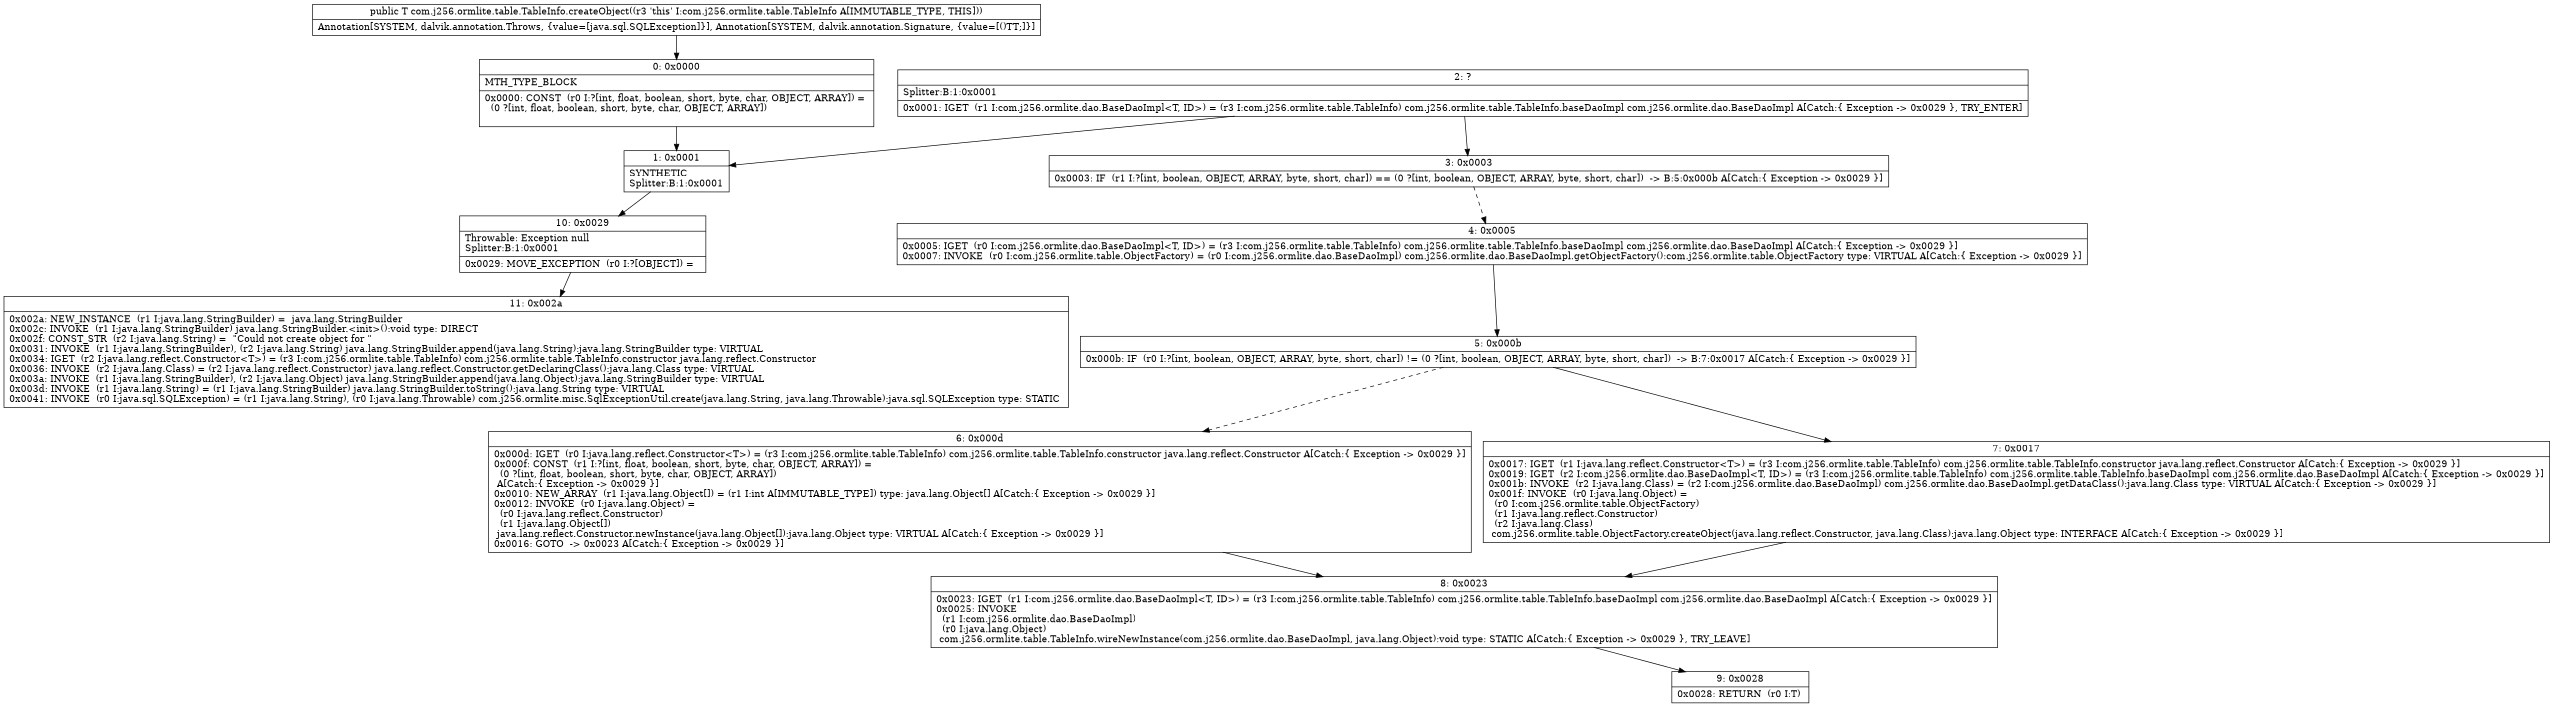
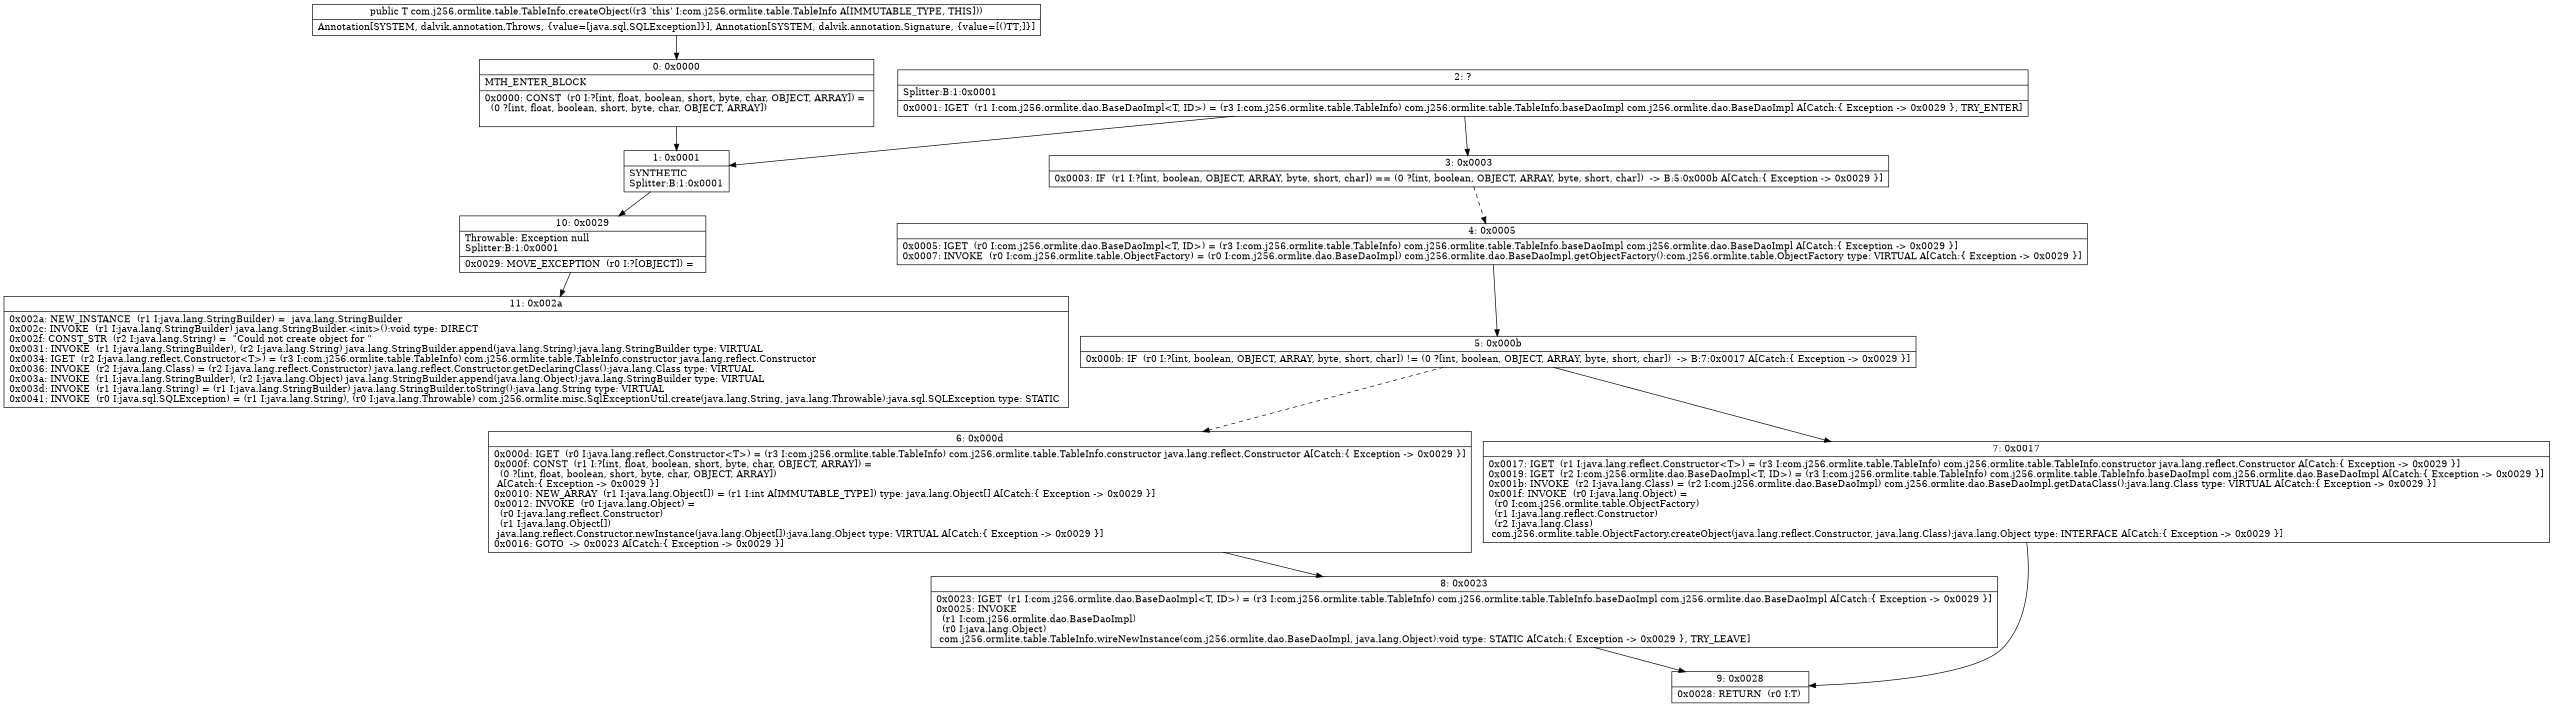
node "0: 0x0000": text "MTH_TYPE_BLOCK" -> "MTH_ENTER_BLOCK"
edge "7: 0x0017" -> "8: 0x0023": now "7: 0x0017" -> "9: 0x0028"
